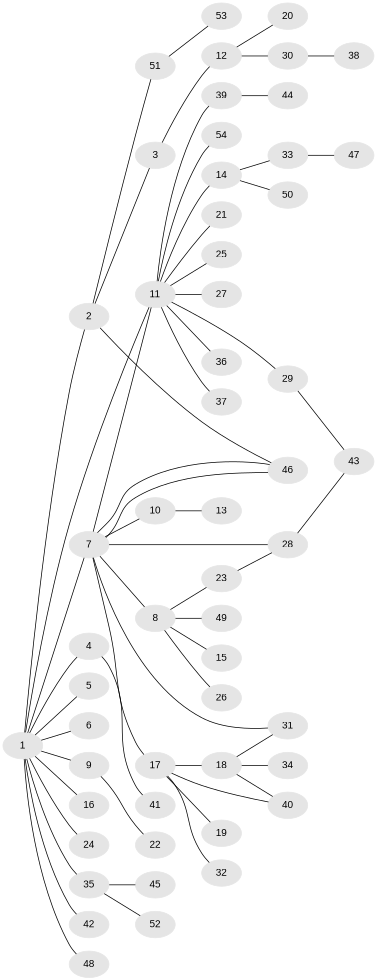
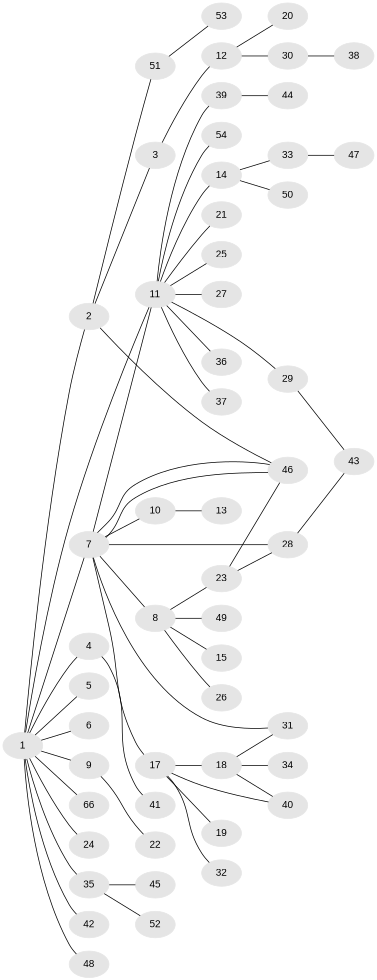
edge "46" -- "23": added
node "16": label "16" -> "66"
